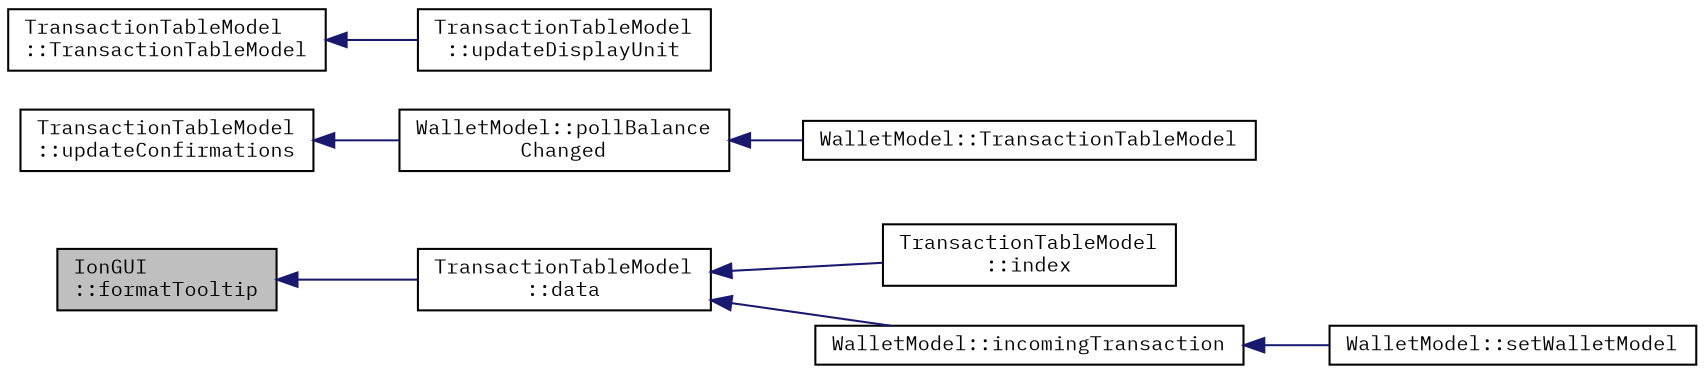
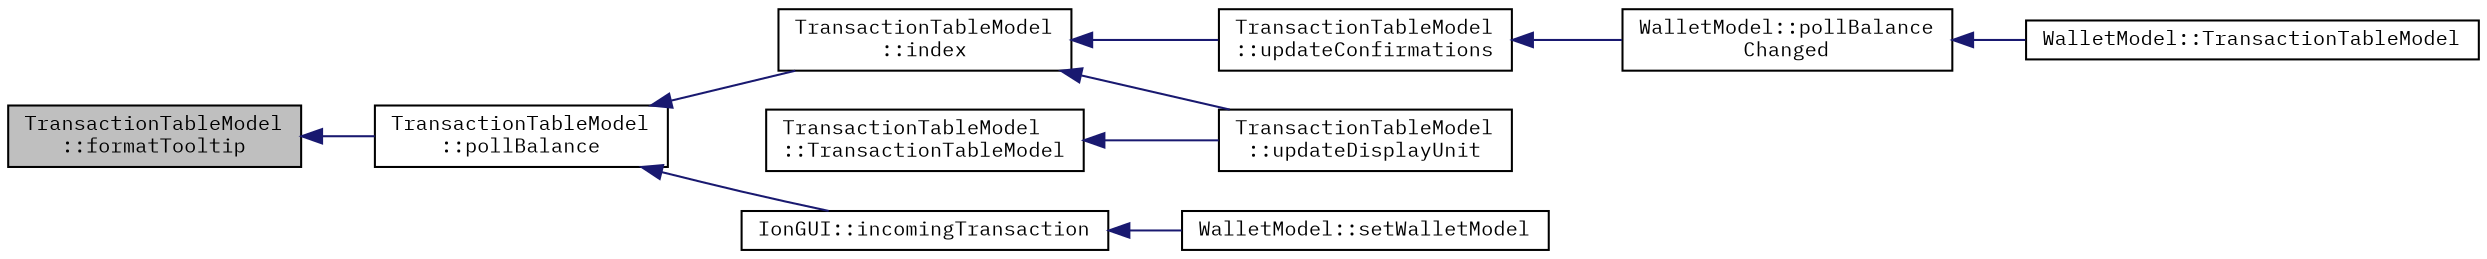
edge "TransactionTableModel ::updateConfirmations" -> "TransactionTableModel ::index": added
edge "TransactionTableModel ::updateDisplayUnit" -> "TransactionTableModel ::index": added
node "IonGUI ::formatTooltip": label "IonGUI ::formatTooltip" -> "TransactionTableModel ::formatTooltip"
node "TransactionTableModel ::data": label "TransactionTableModel ::data" -> "TransactionTableModel ::pollBalance"
node "WalletModel::incomingTransaction": label "WalletModel::incomingTransaction" -> "IonGUI::incomingTransaction"
